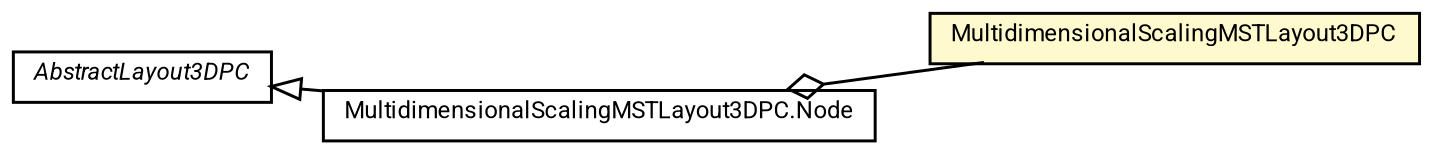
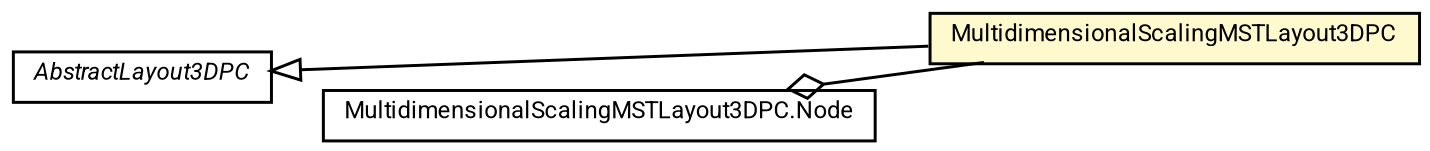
edge "MultidimensionalScalingMSTLayout3DPC.Node" -> "AbstractLayout3DPC": now "MultidimensionalScalingMSTLayout3DPC" -> "AbstractLayout3DPC"
